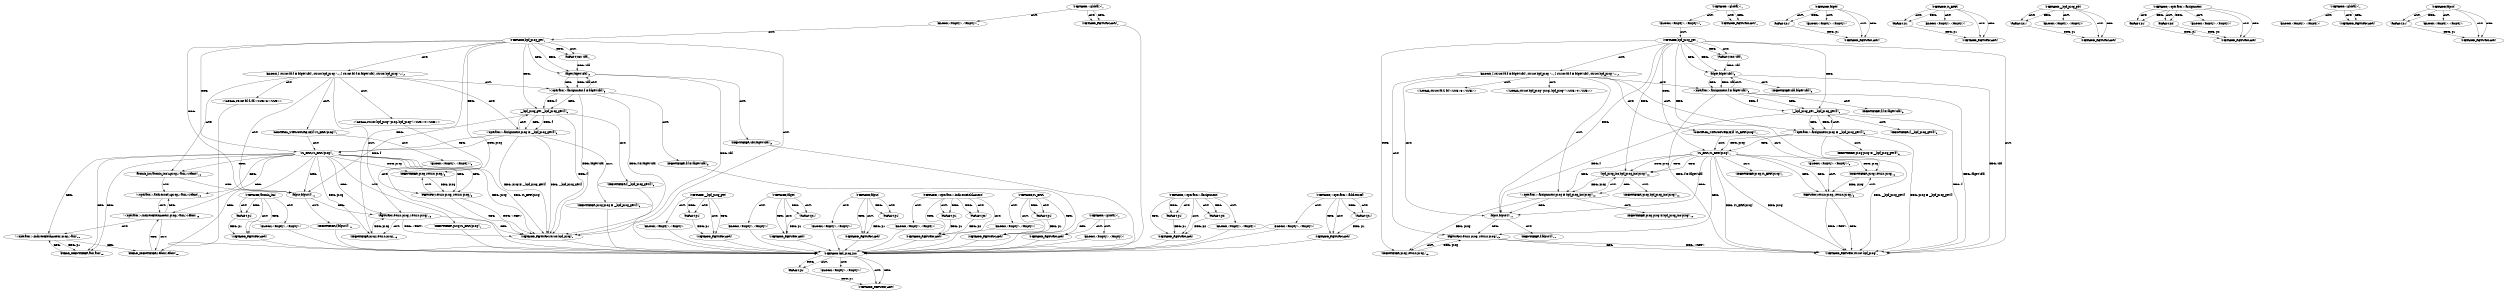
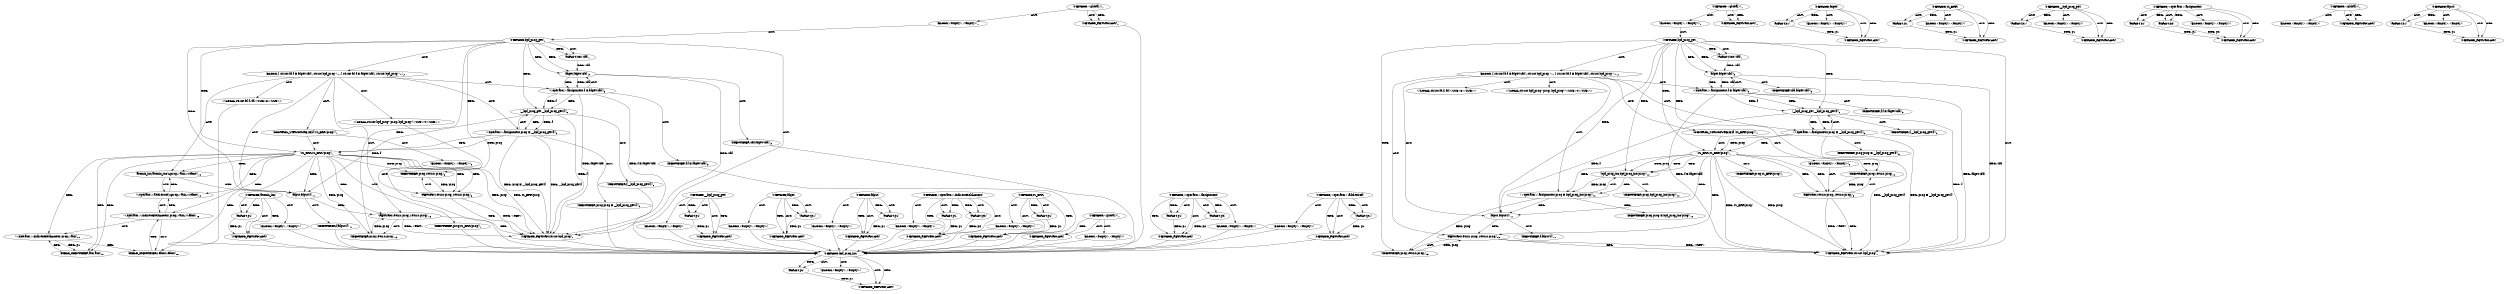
edge "(<operator>.addressOf,&prog->aux->refcnt)" -> "(atomic_inc,atomic_inc(&prog->aux->refcnt))": added, label "CFG:"
edge "(<operator>.assignment,prog = bpf_prog_inc(prog))" -> "(IDENTIFIER,prog,prog = bpf_prog_inc(prog))": label "AST: " -> "CDG: "
